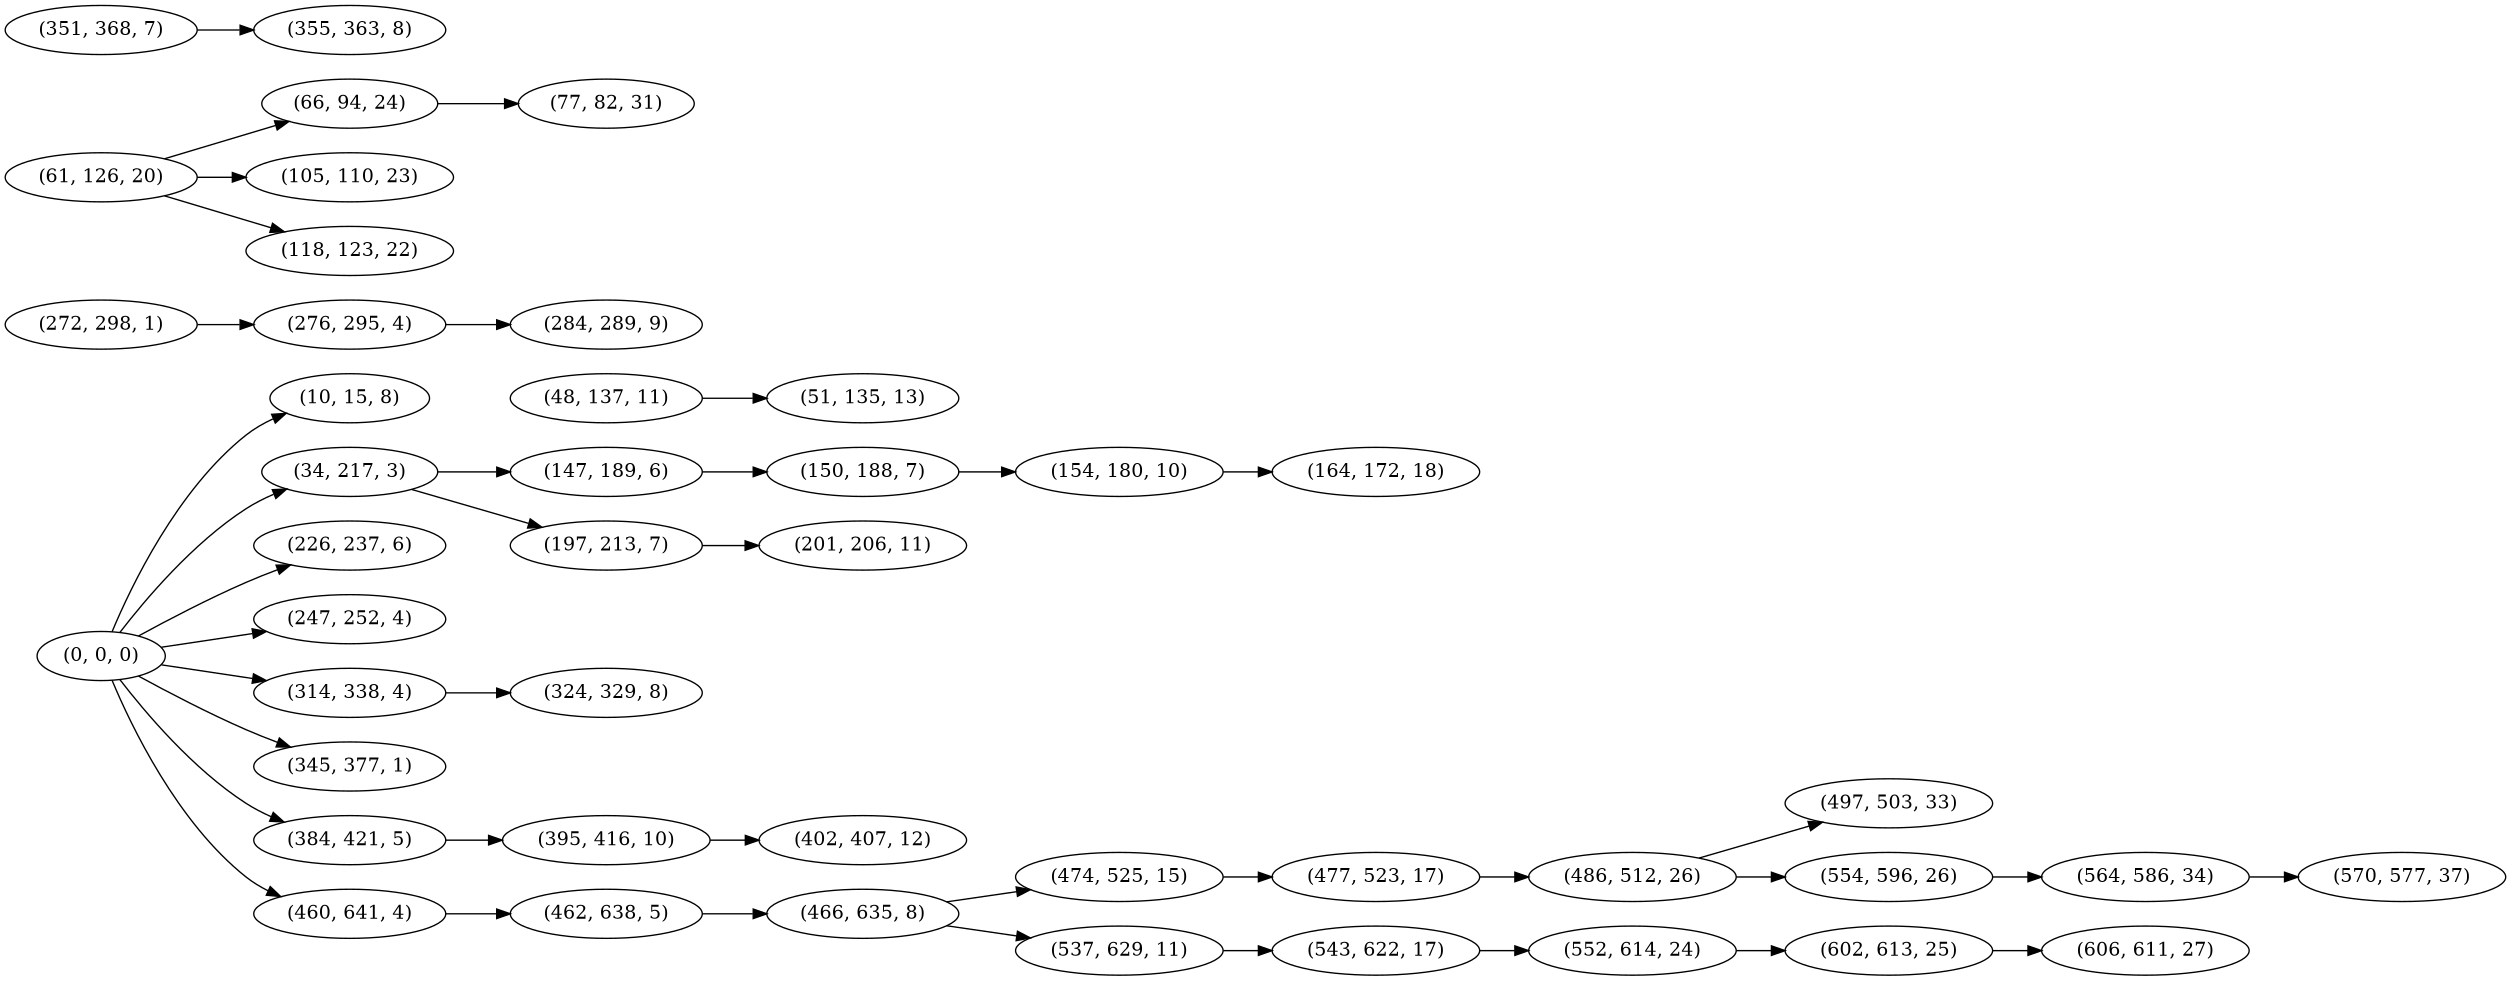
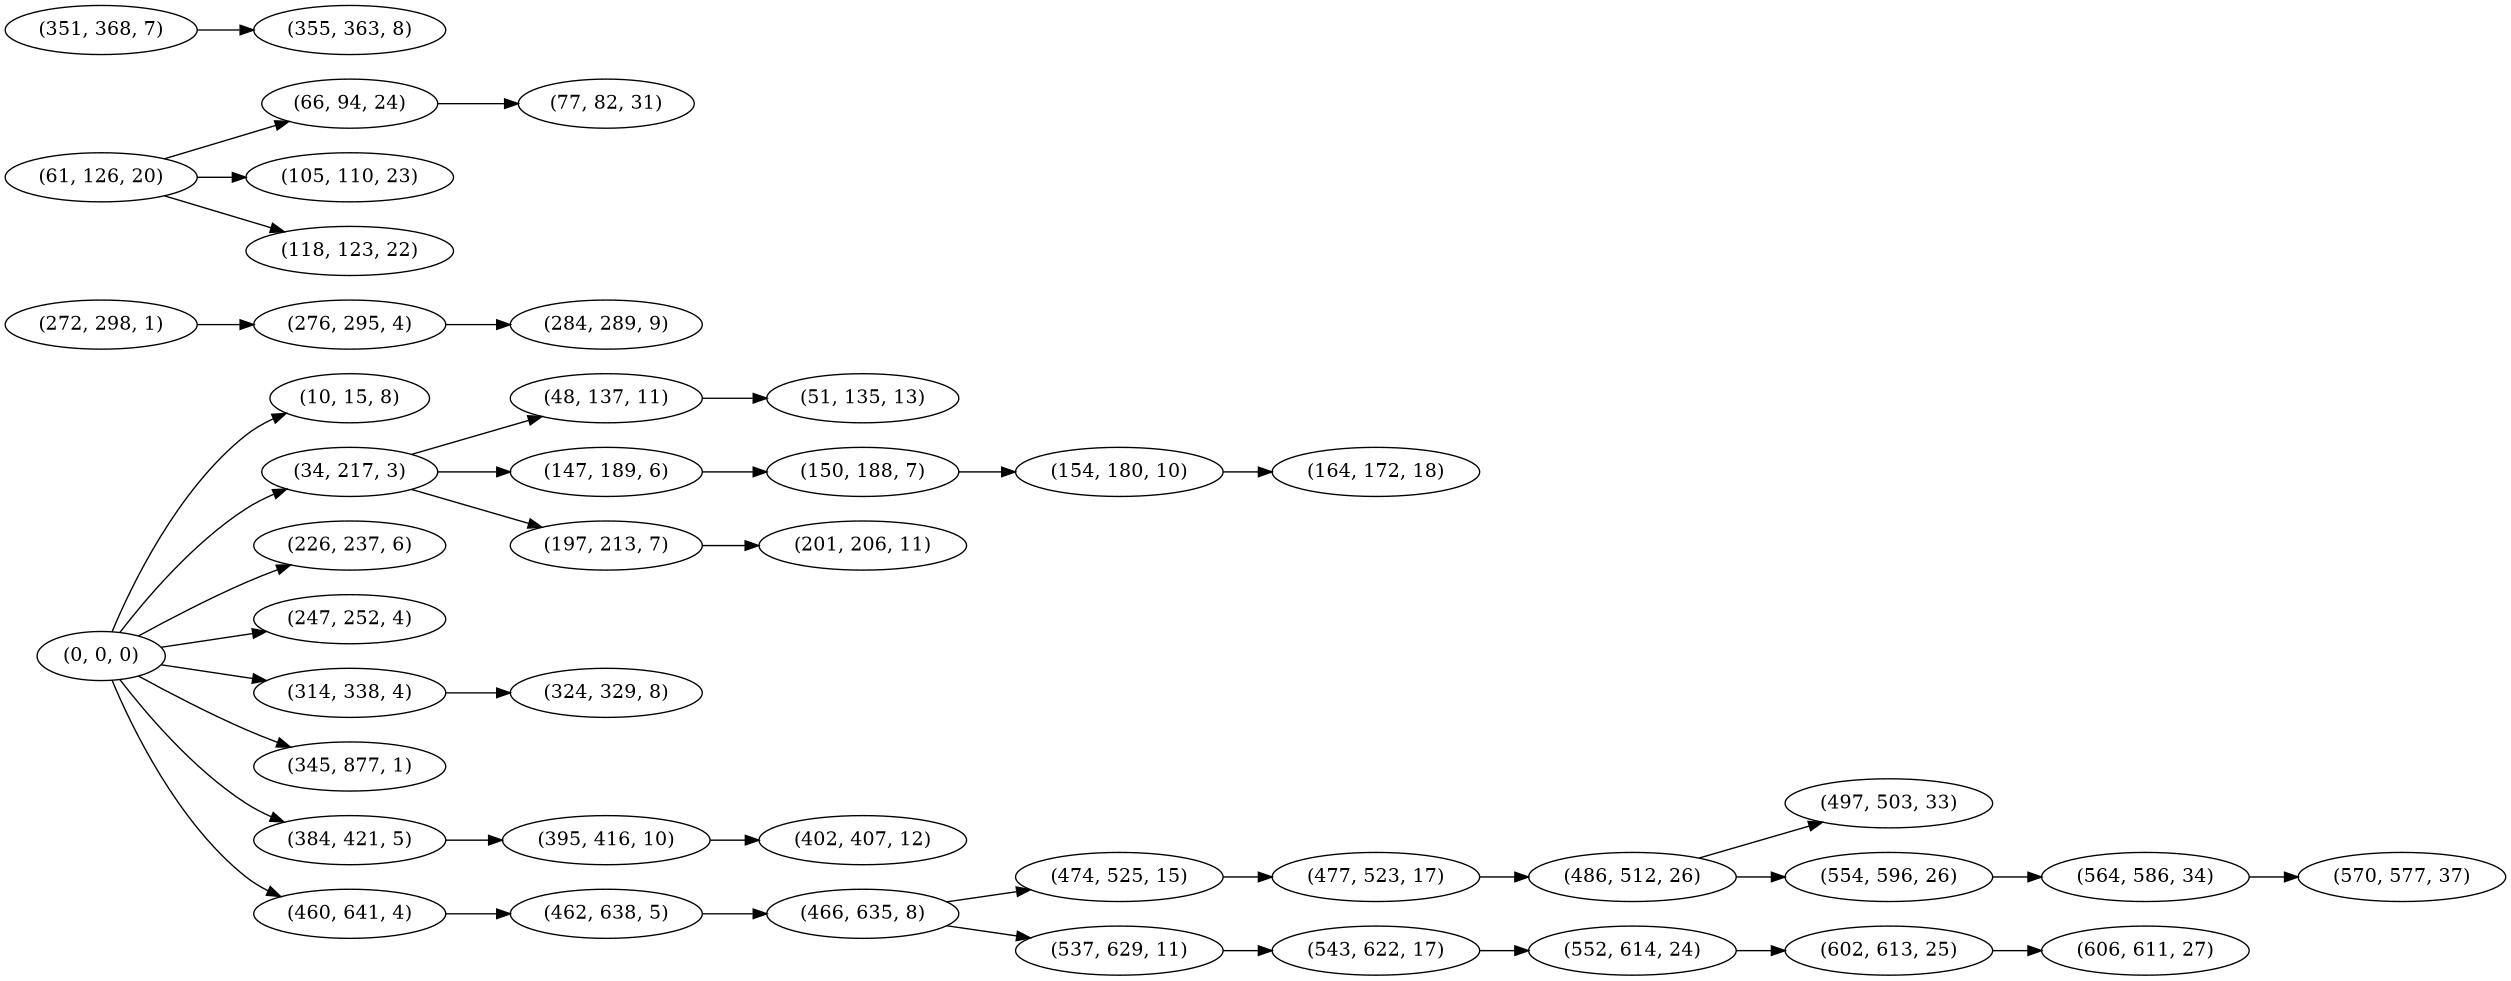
edge "(34, 217, 3)" -> "(48, 137, 11)": added
node "(345, 377, 1)": label "(345, 377, 1)" -> "(345, 877, 1)"
